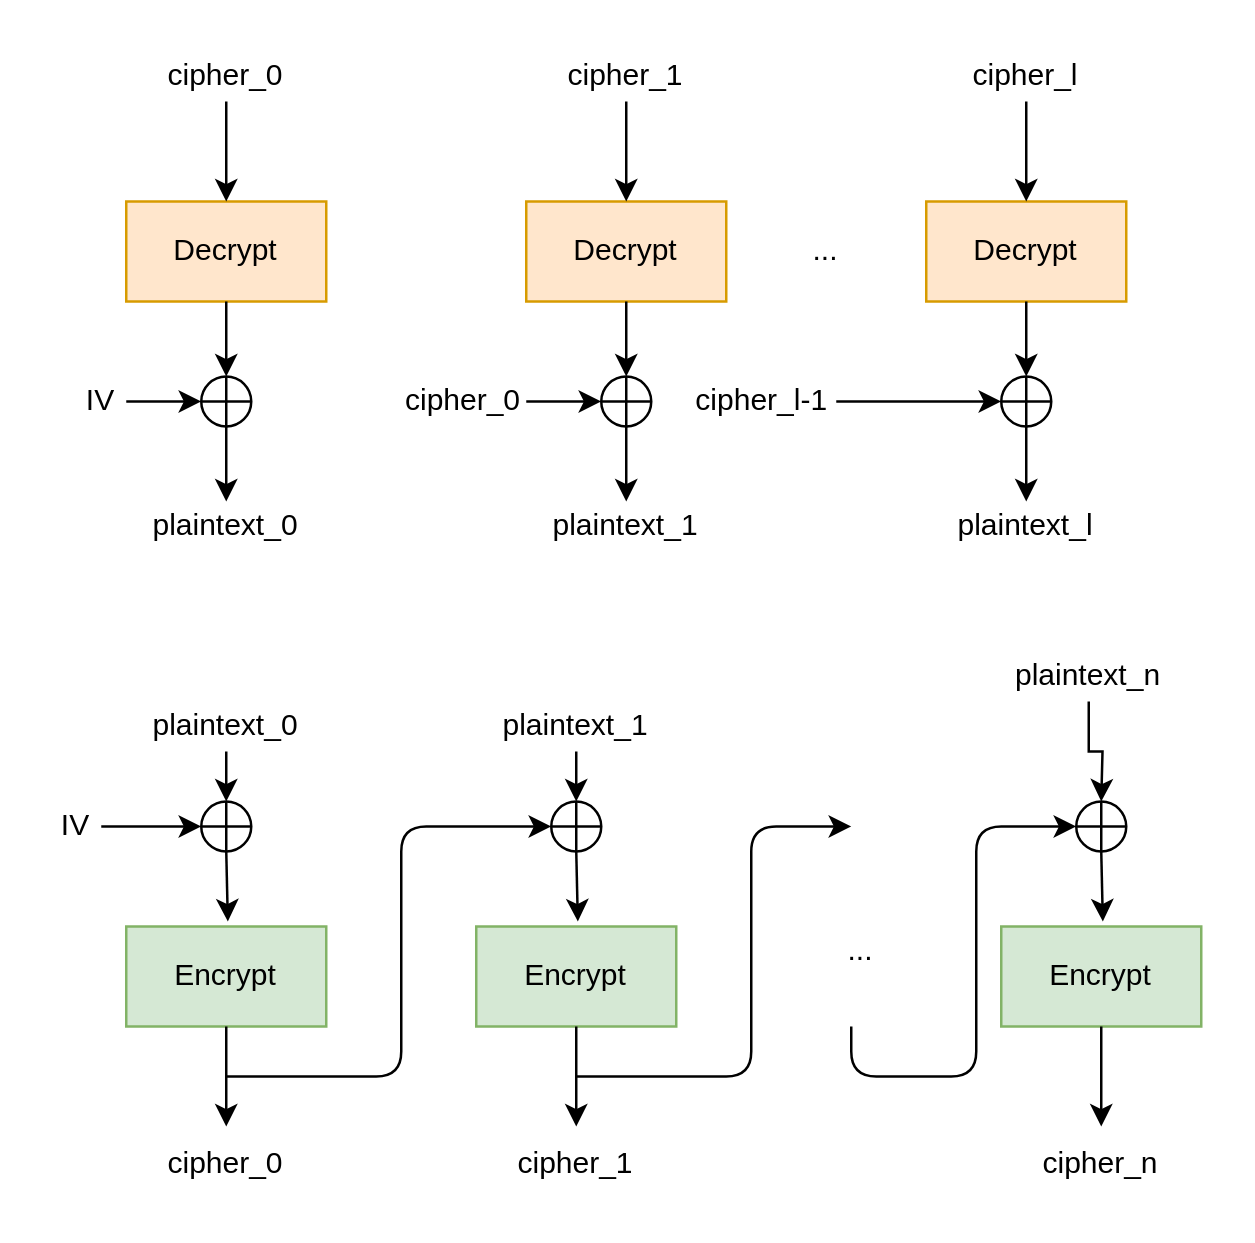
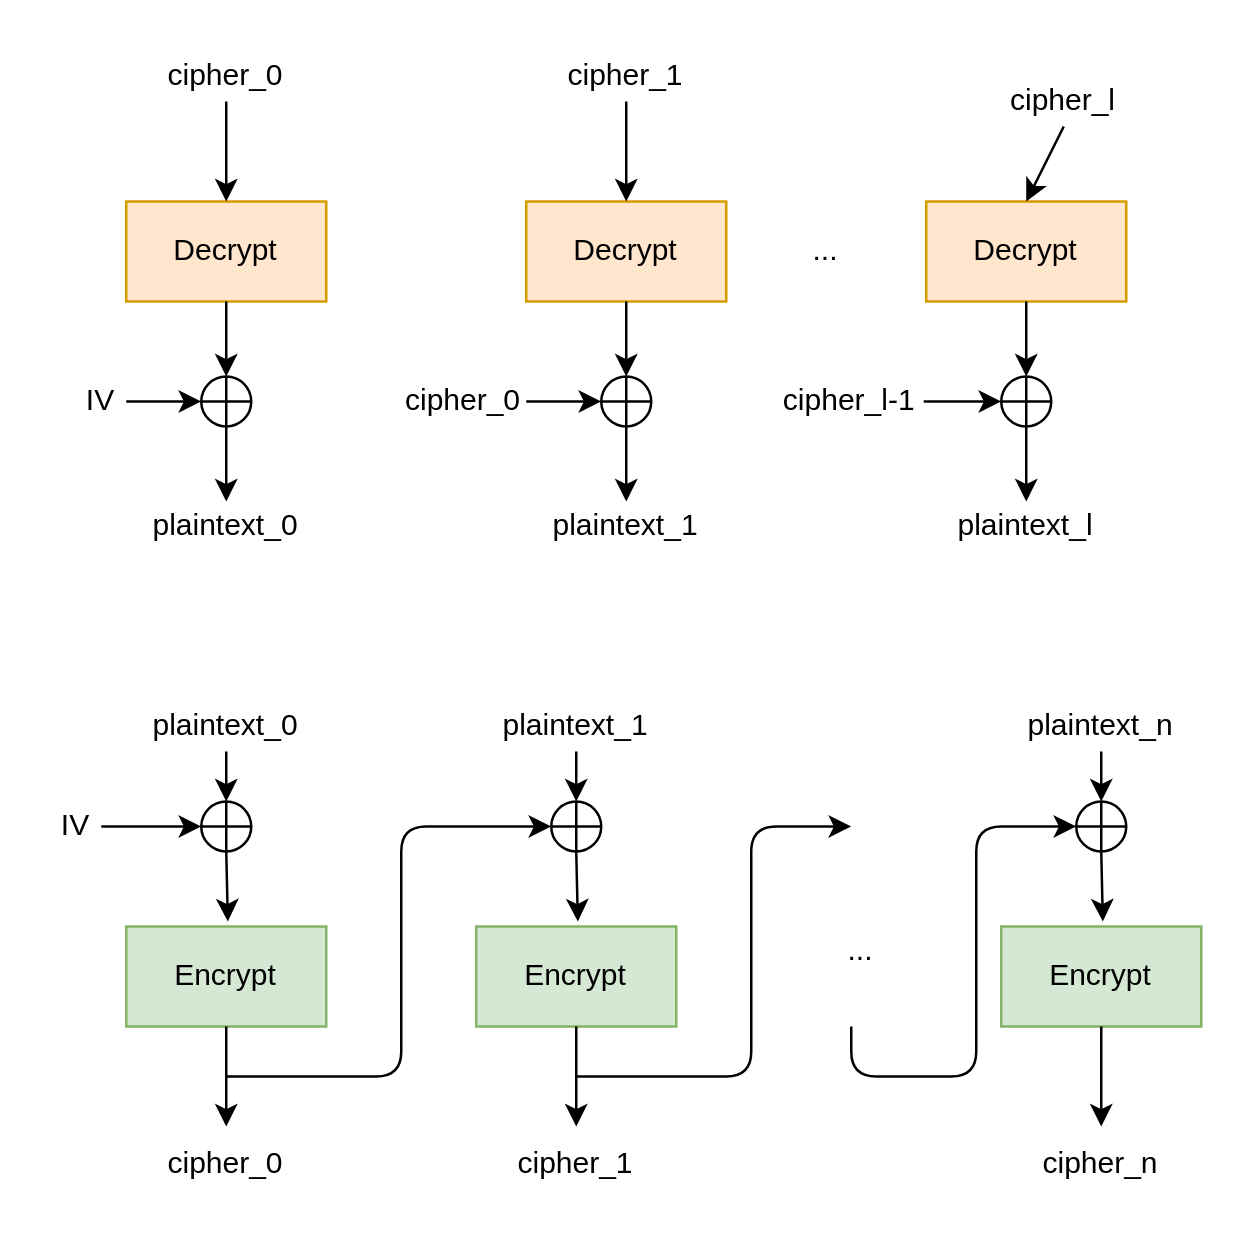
node "cipher_l": moved (1026, 76) -> (1064, 101)
node "cipher_l-1": moved (763, 401) -> (850, 401)
node "plaintext_n": moved (1089, 676) -> (1101, 726)
